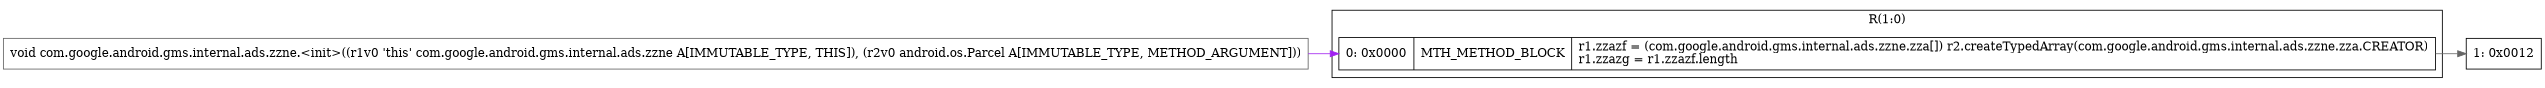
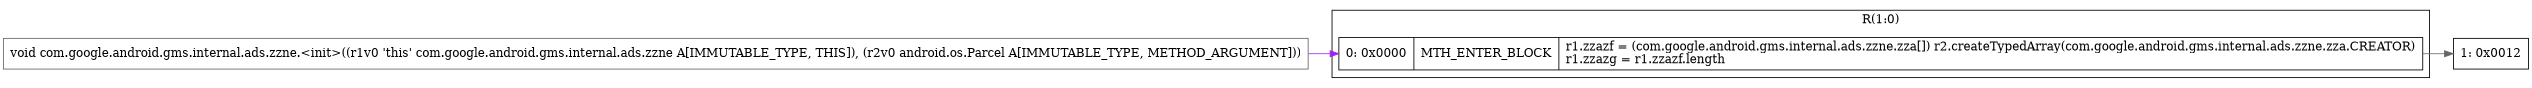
node "0: 0x0000": text "MTH_METHOD_BLOCK" -> "MTH_ENTER_BLOCK"
